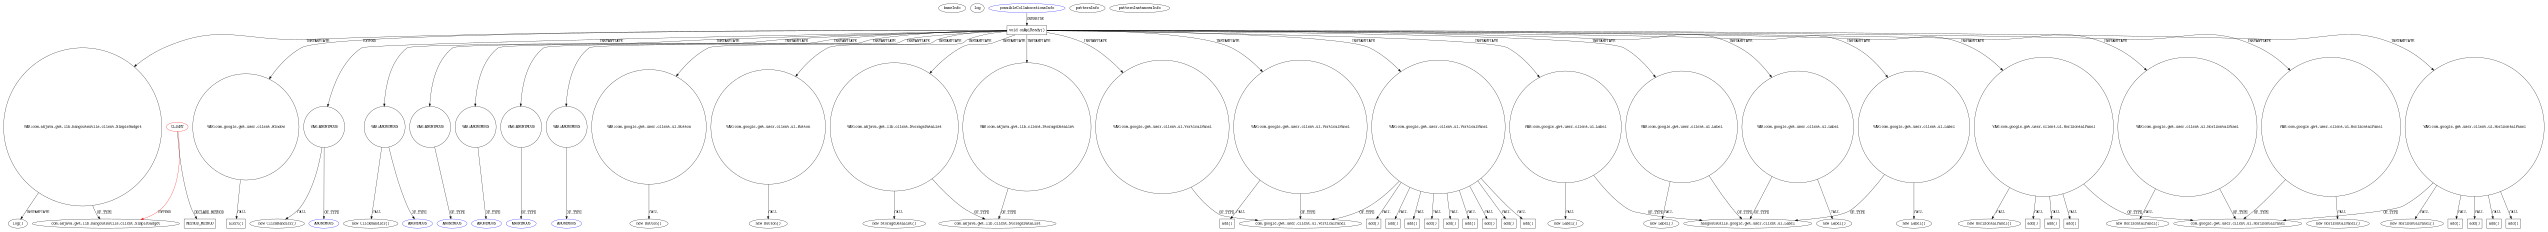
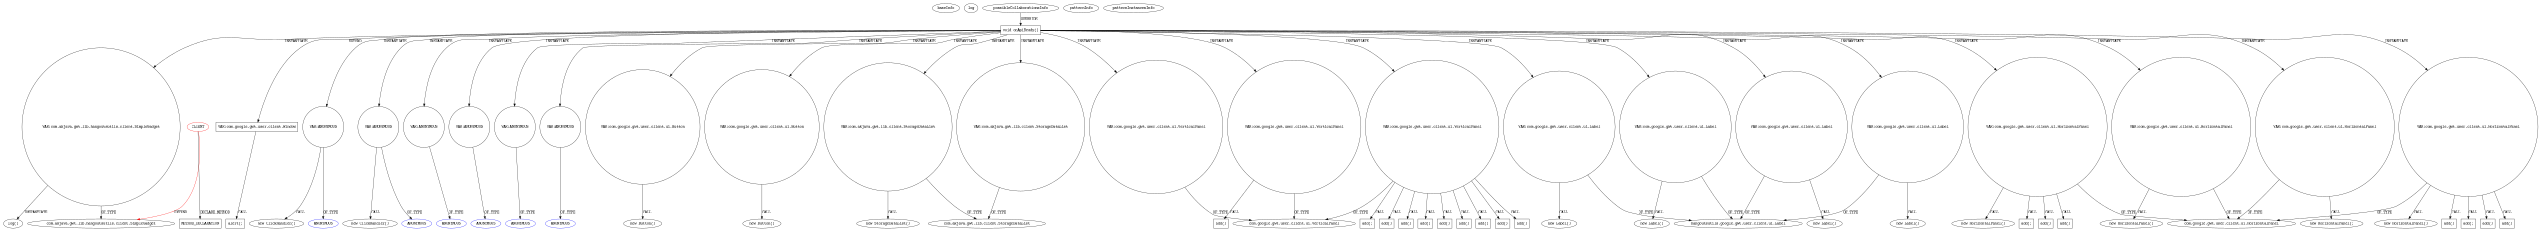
node "possibleCollaborationsInfo": color blue -> black
node "VAR:com.google.gwt.user.client.Window": shape circle -> box
node "METHOD_METHOD": label "METHOD_METHOD" -> "METHOD_DECLARATION"
